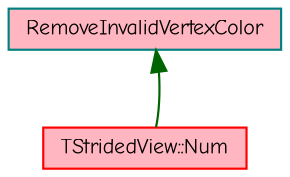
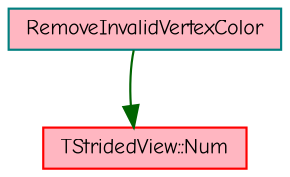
edge "TStridedView::Num" -> "RemoveInvalidVertexColor": reversed
